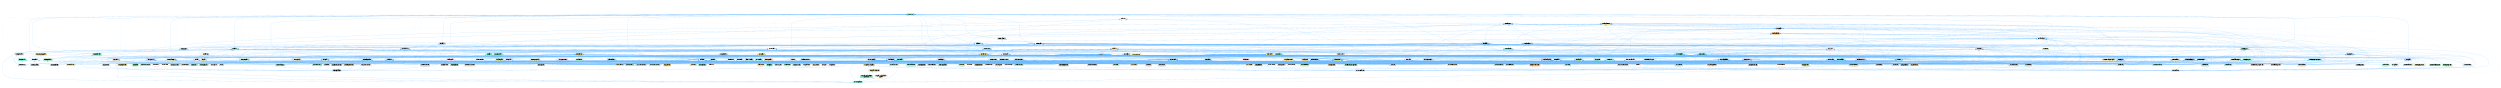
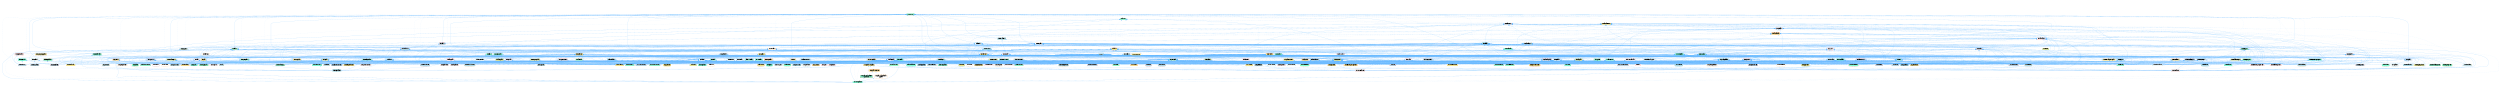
node "src/reflist.h": fillcolor white -> aquamarine
node "src/tooltip.h": label "src/tooltip.h" -> "xmlgen/tooltip.h"
node "src/clangparser.cpp": fillcolor khaki -> white
node "src/fileparser.cpp": fillcolor aquamarine -> white
node "src/dotgfxhierarchytable.cpp": fillcolor aquamarine -> khaki
node "src/docbookgen.cpp": fillcolor aquamarine -> white
